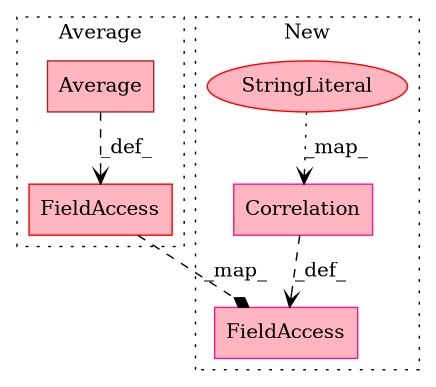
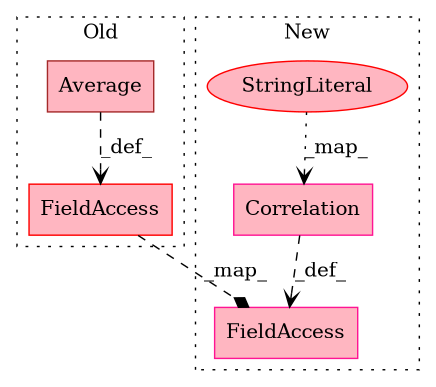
cluster "Average": label "Average" -> "Old"
